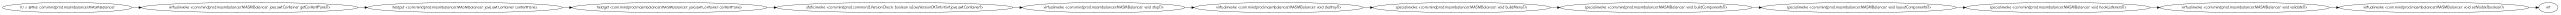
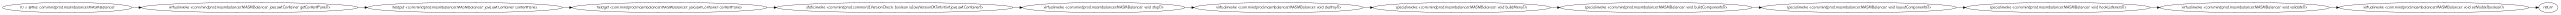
node "int": label "int" -> "return"
